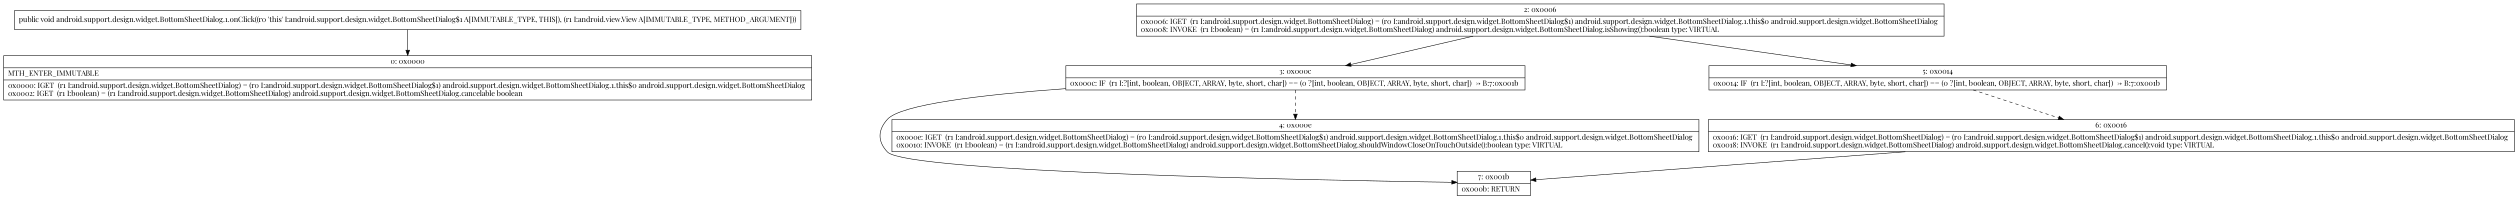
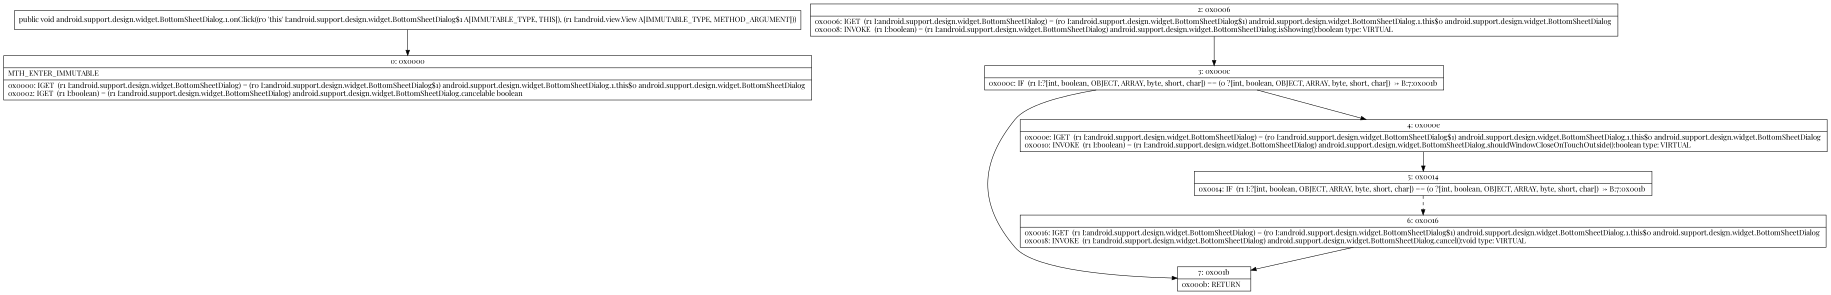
edge "2: 0x0006" -> "5: 0x0014": now "4: 0x000e" -> "5: 0x0014"
edge "3: 0x000c" -> "4: 0x000e": style dashed -> solid
